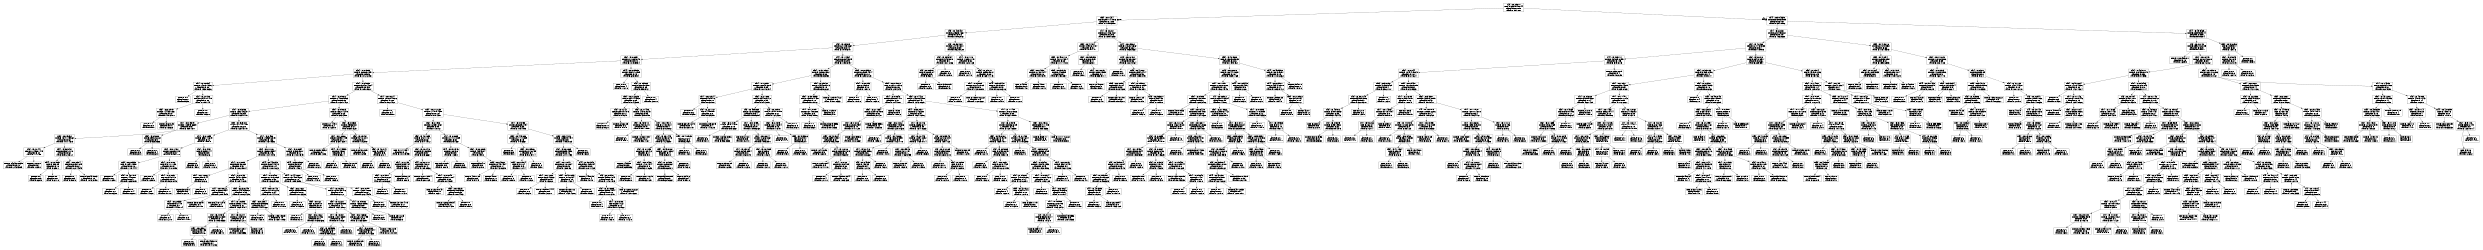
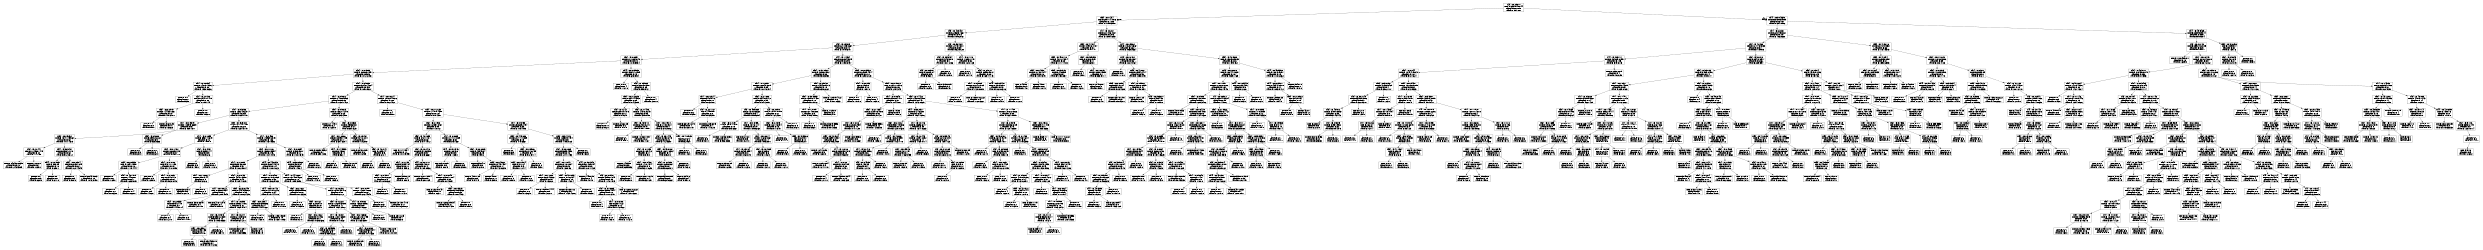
edge "X[2] <= 5.148 mse = 3358.2449 samples = 7 value = 1231.5714" -> "mse = 5.76 samples = 5 value = 1268.2": now "mse = 0.0 samples = 2 value = 1140.0" -> "mse = 5.76 samples = 5 value = 1268.2"
node "X[8] <= 22.0829 mse = 42545.04 value = 25 value = 499.2": label "X[8] <= 22.0829 mse = 42545.04 value = 25 value = 499.2" -> "X[8] <= 22.0829 mse = 42545.04 samples = 25 value = 499.2"
edge "mse = 0.0 samples = 7 value = 124.0" -> "X[5] <= 43.4253 mse = 796.6933 samples = 15 value = 111.2": reversed
node "mse = 0.0 samples = 9 value = 1700.0": removed
node "mse = 5055.8594 value = 8 value = 66.875": label "mse = 5055.8594 value = 8 value = 66.875" -> "mse = 5055.8594 samples = 8 value = 66.875"
edge "mse = 160.5556 samples = 6 value = 1096.3333" -> "X[2] <= 3.653 mse = 13299.6786 samples = 14 value = 1227.5": reversed
